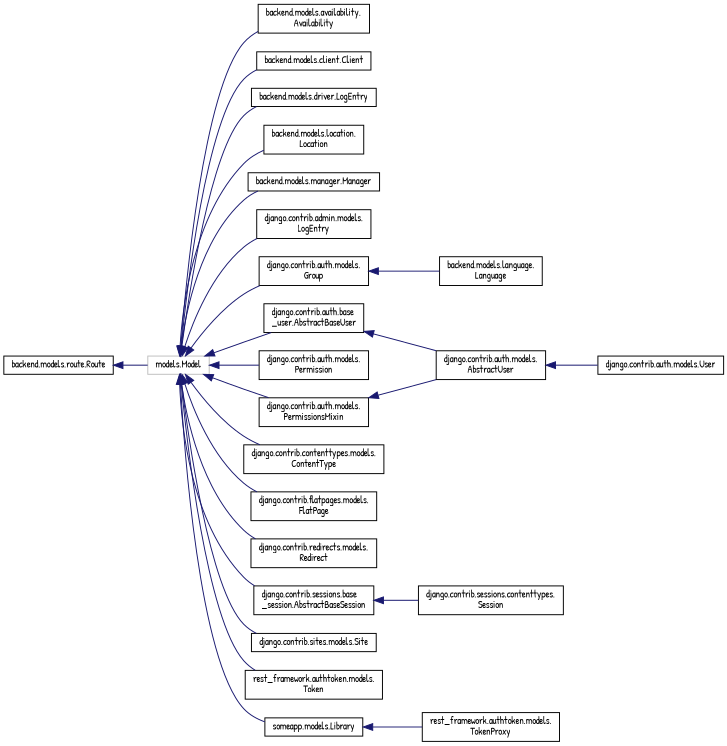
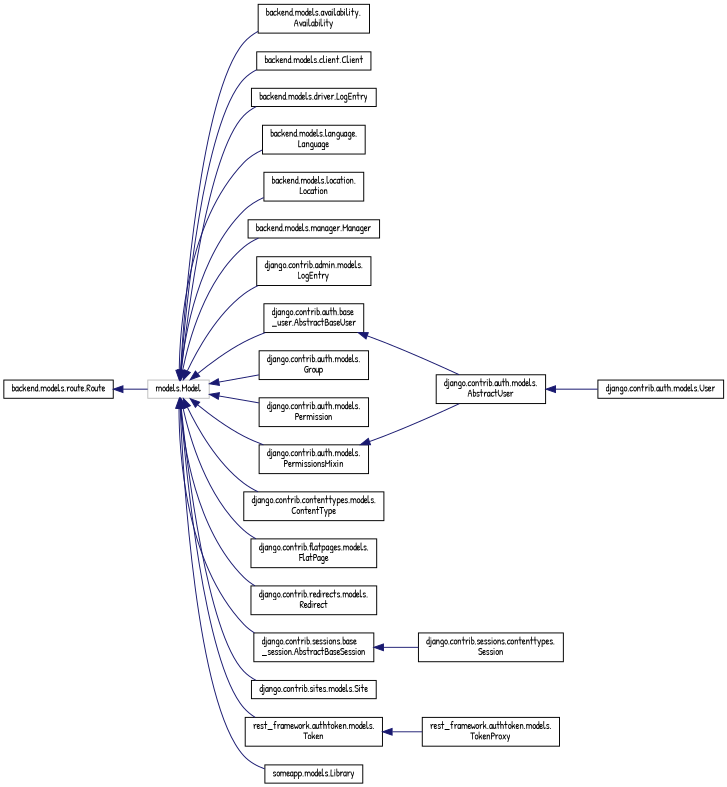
edge "backend.models.language. Language" -> "django.contrib.auth.models. Group": now "backend.models.language. Language" -> "models.Model"
edge "rest_framework.authtoken.models. TokenProxy" -> "someapp.models.Library": now "rest_framework.authtoken.models. TokenProxy" -> "rest_framework.authtoken.models. Token"
